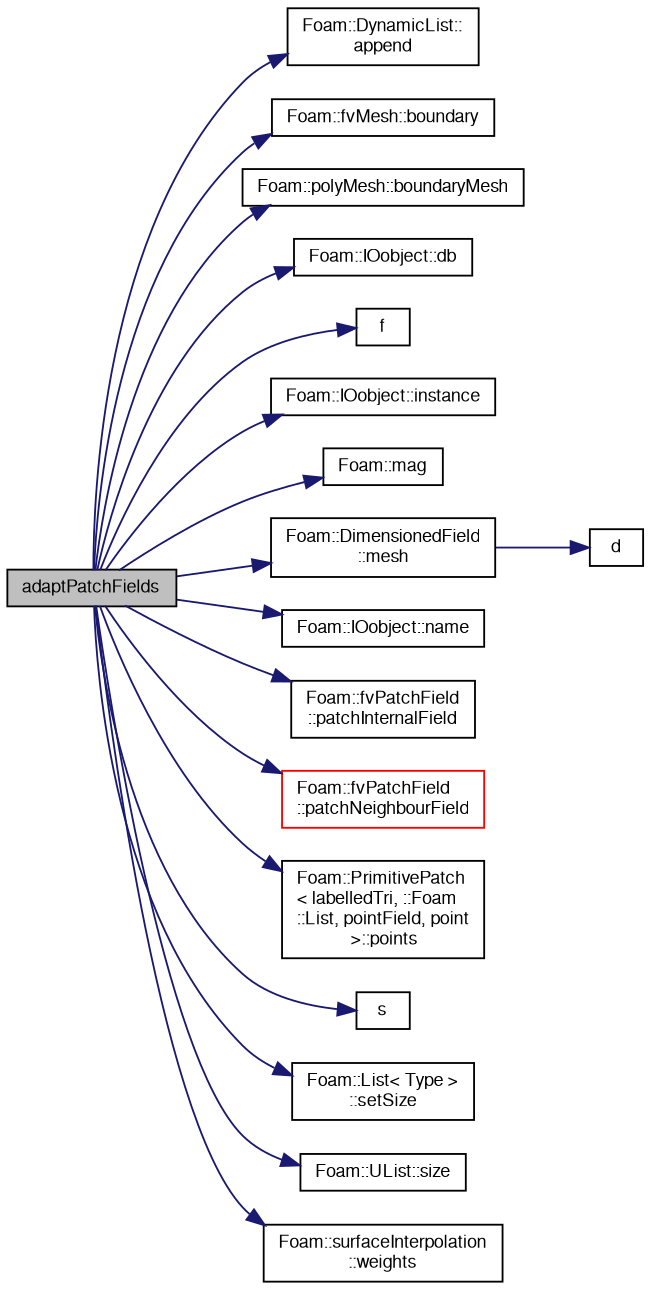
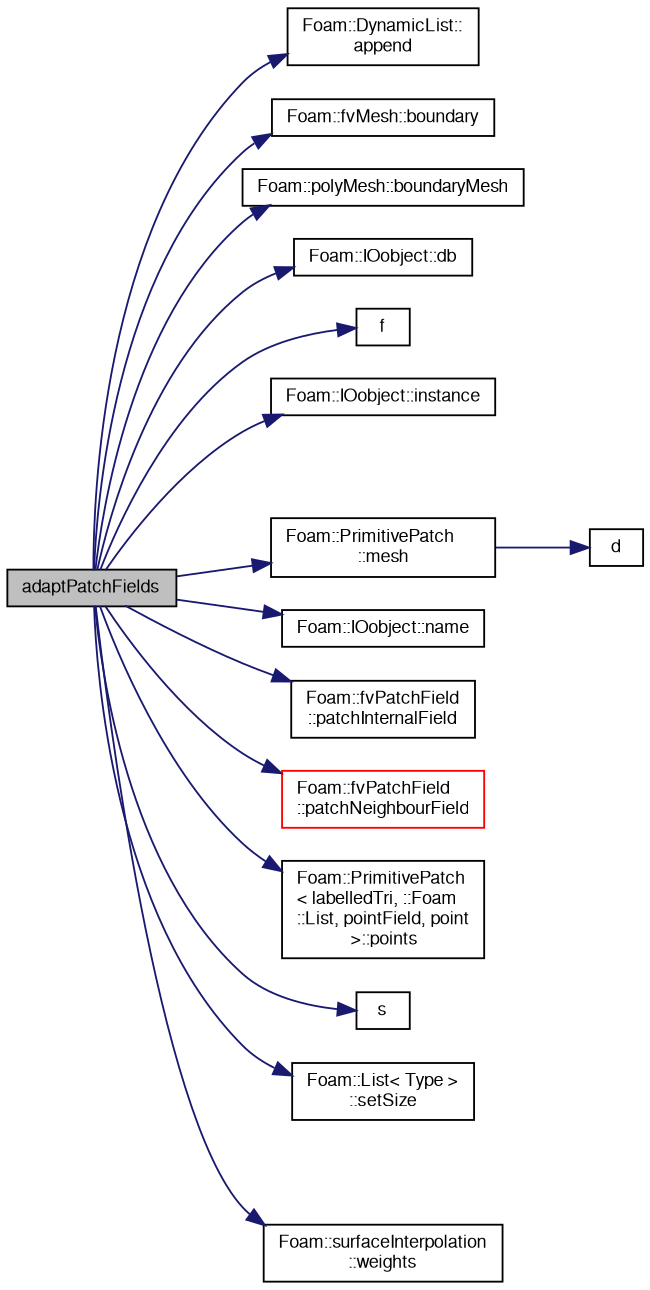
node "Foam::mag": removed
node "Foam::DimensionedField ::mesh": label "Foam::DimensionedField ::mesh" -> "Foam::PrimitivePatch ::mesh"
node "Foam::UList::size": removed
